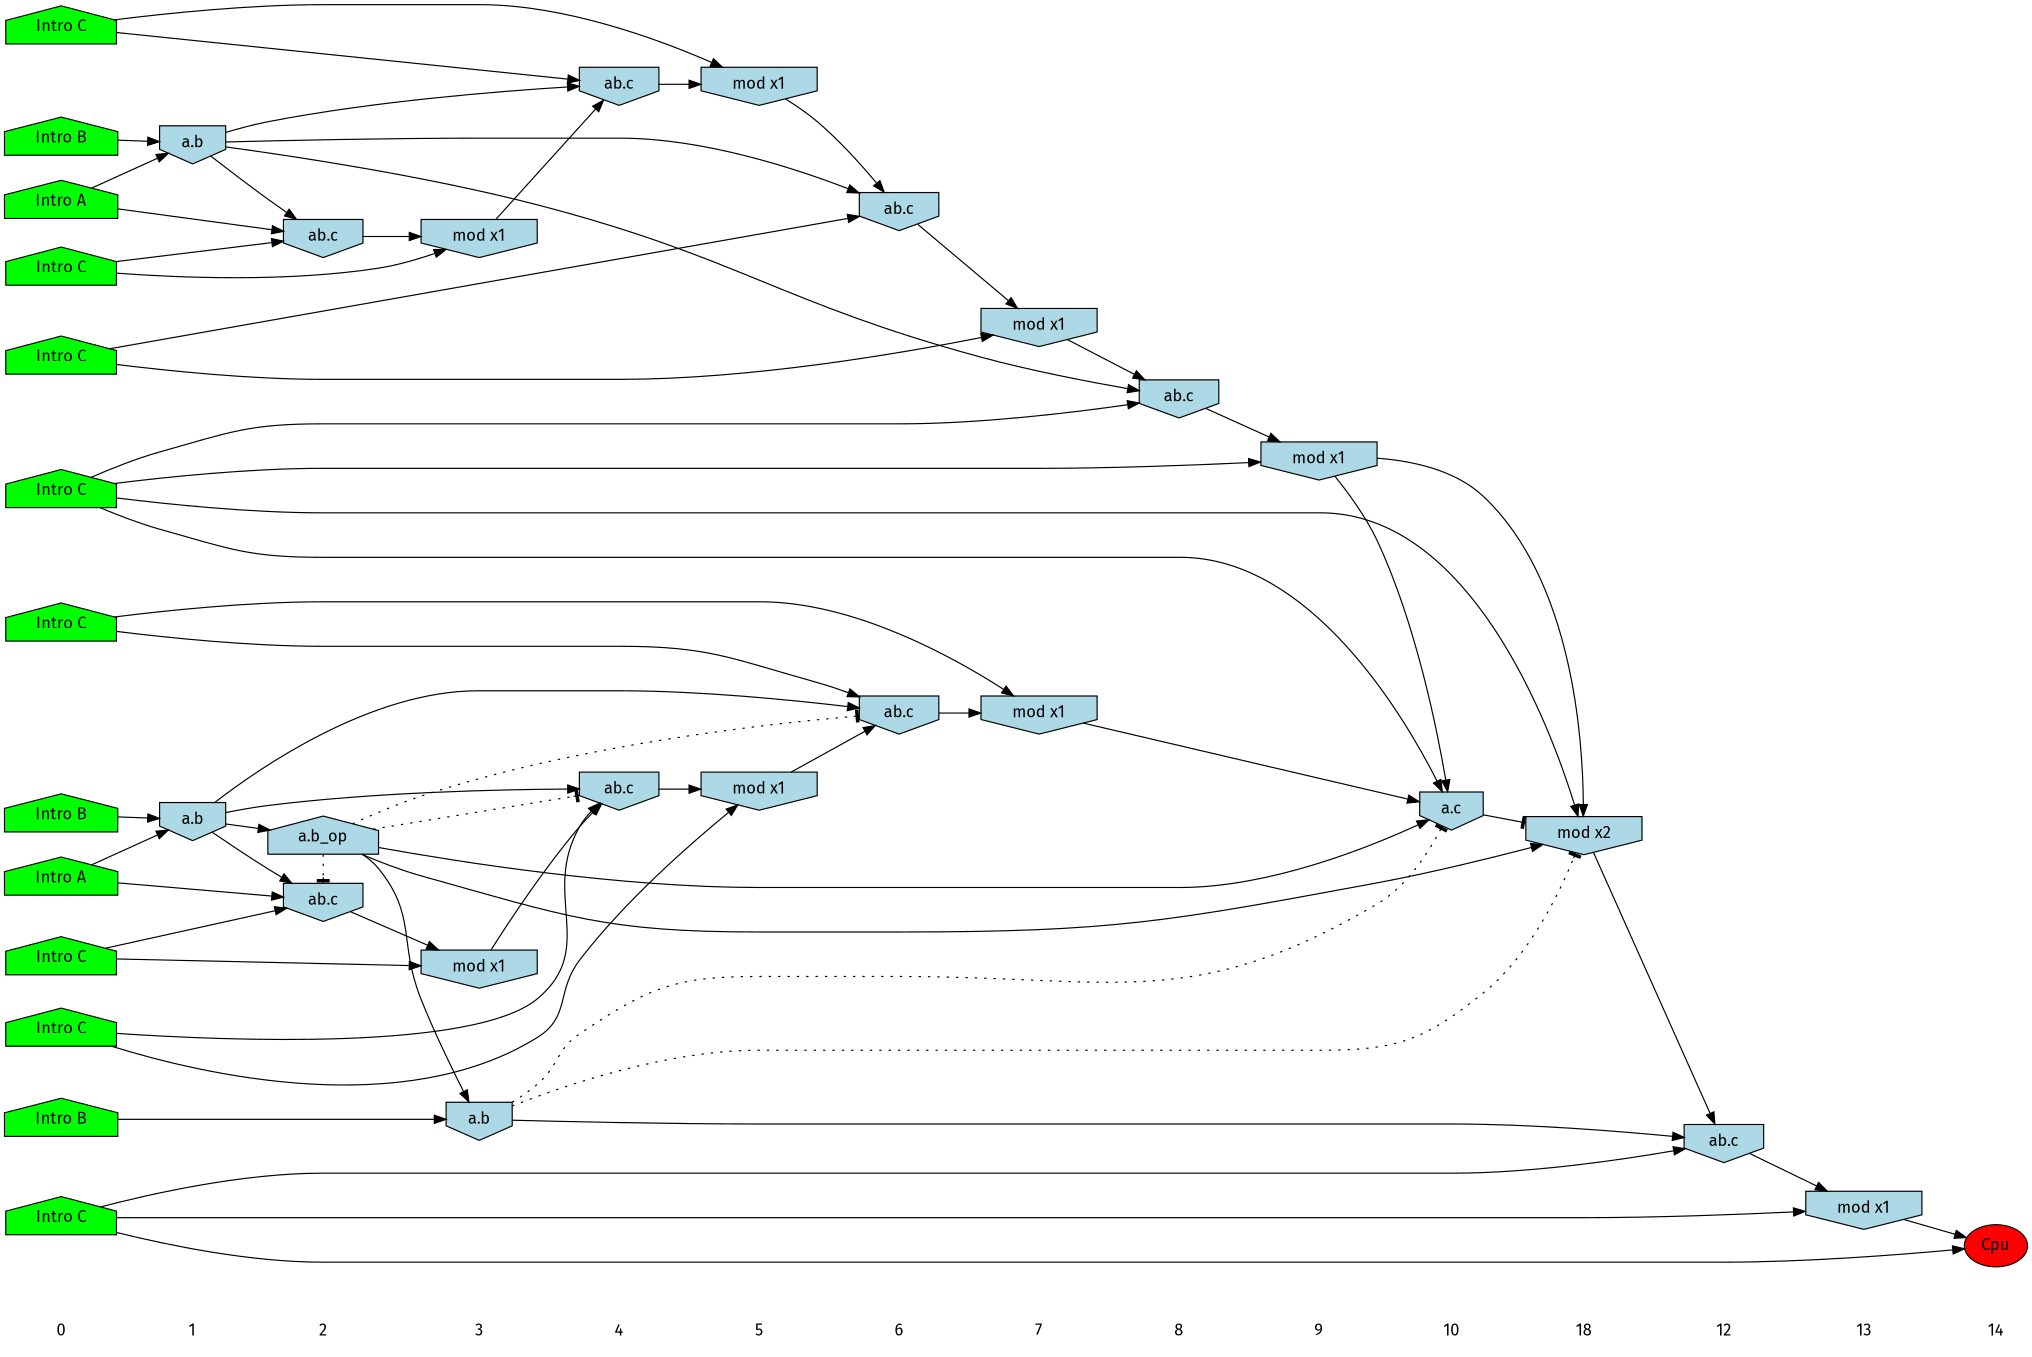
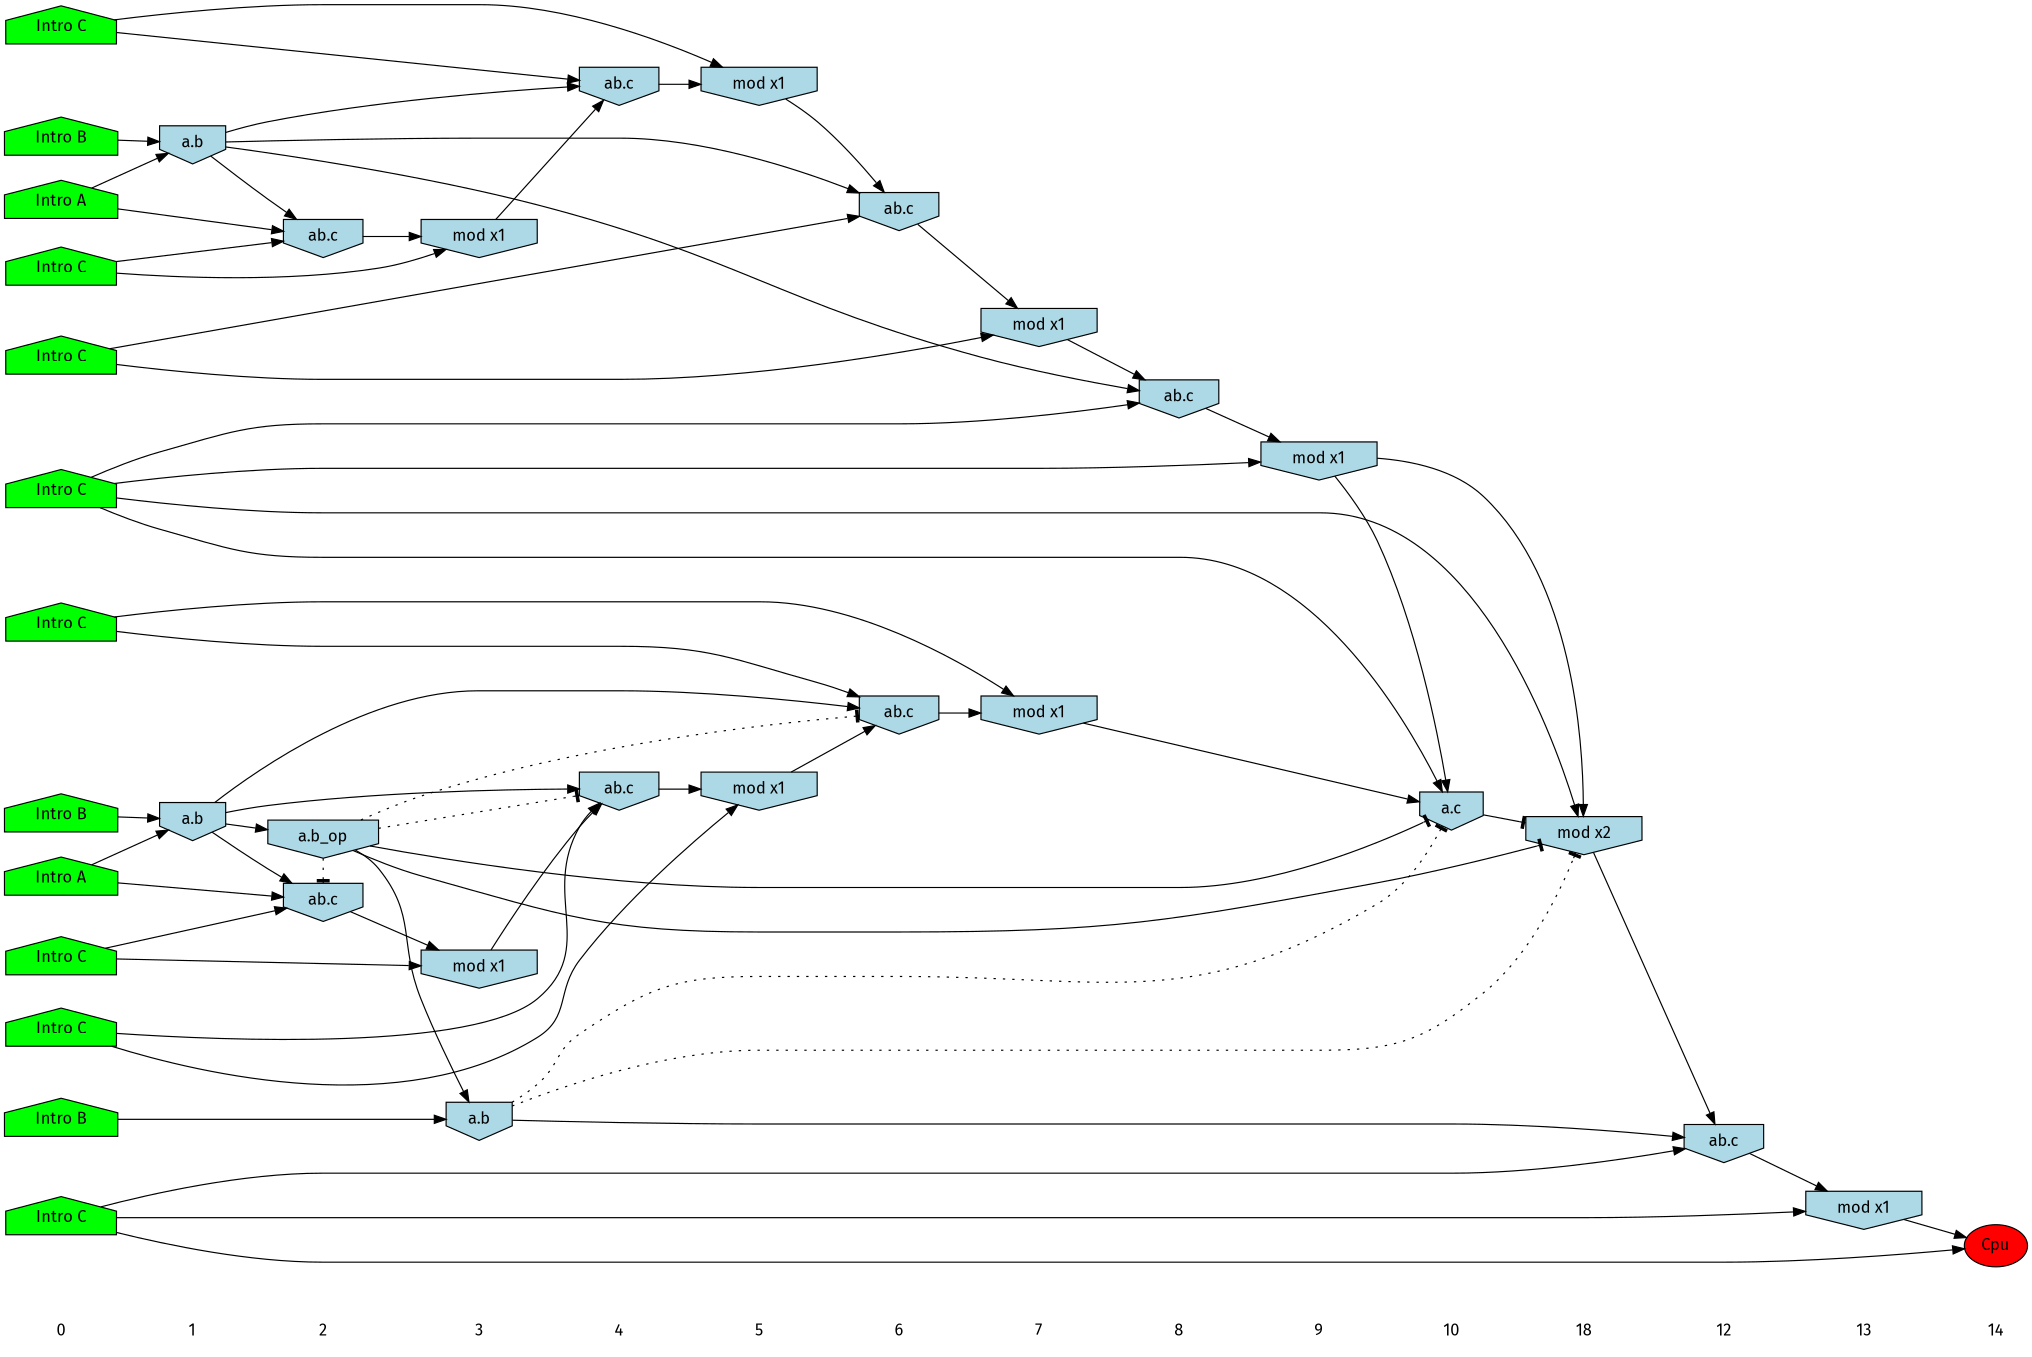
node "a.b_op": shape house -> invhouse
edge "a.b_op" -> "a.c": arrowhead normal -> tee
edge "a.b_op" -> "mod x2": arrowhead normal -> tee
